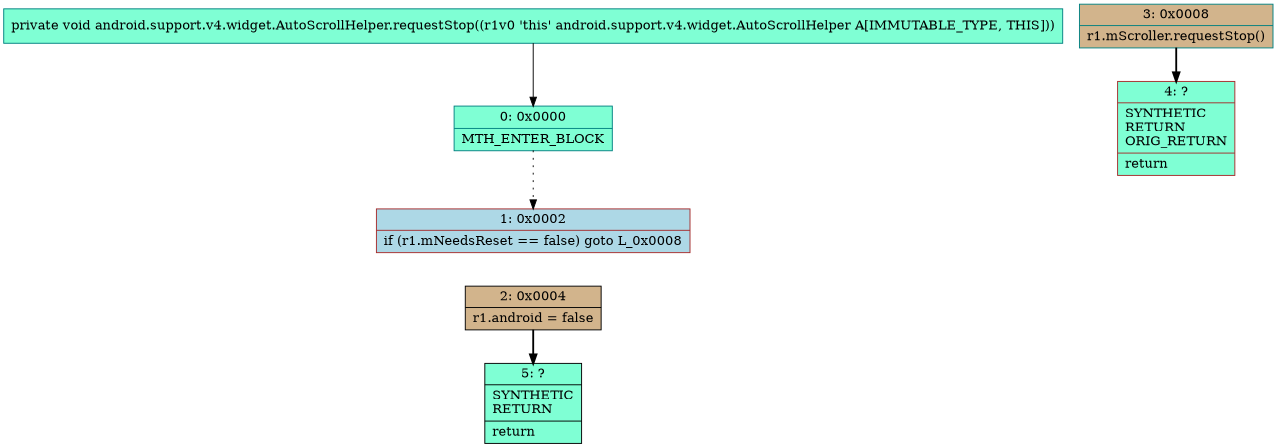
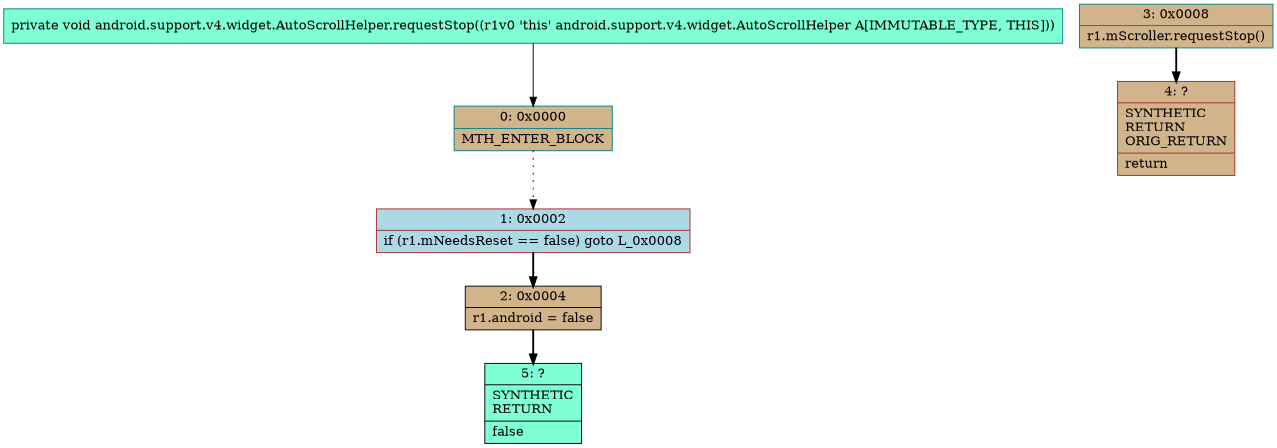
node "0: 0x0000": fillcolor aquamarine -> tan
node "4: ?": fillcolor aquamarine -> tan
edge "1: 0x0002" -> "2: 0x0004": added
node "5: ?": text "return" -> "false"
